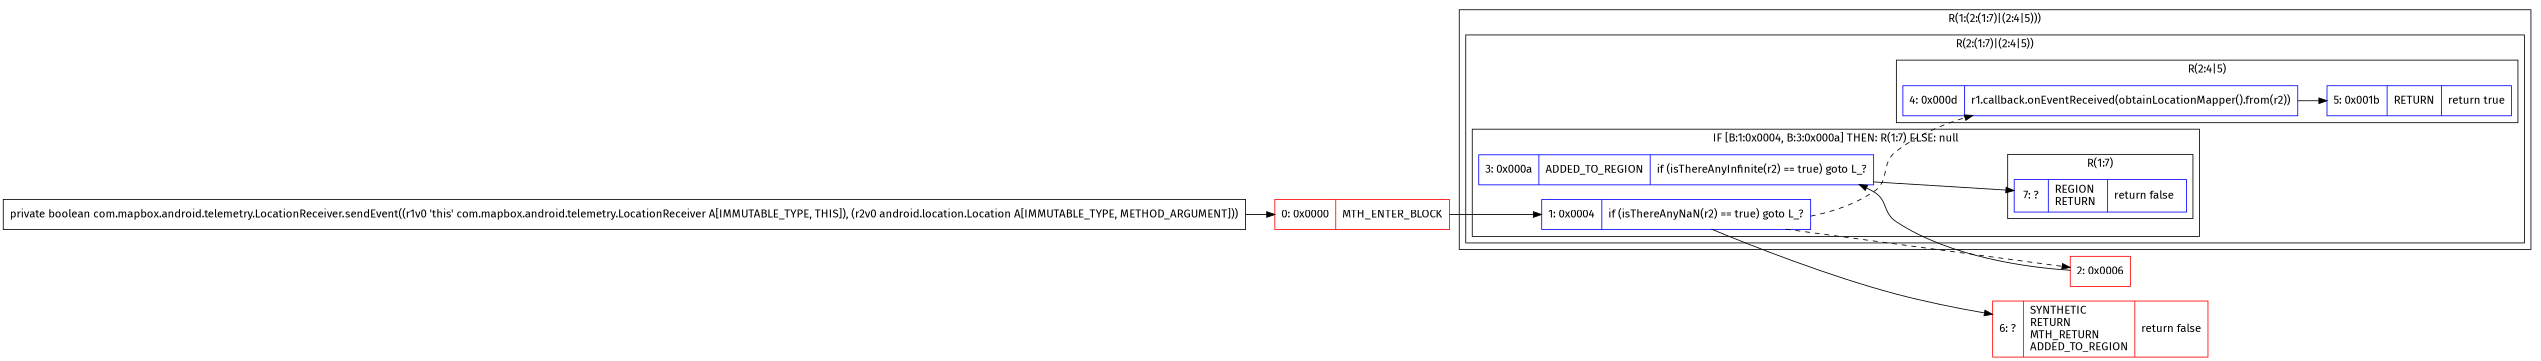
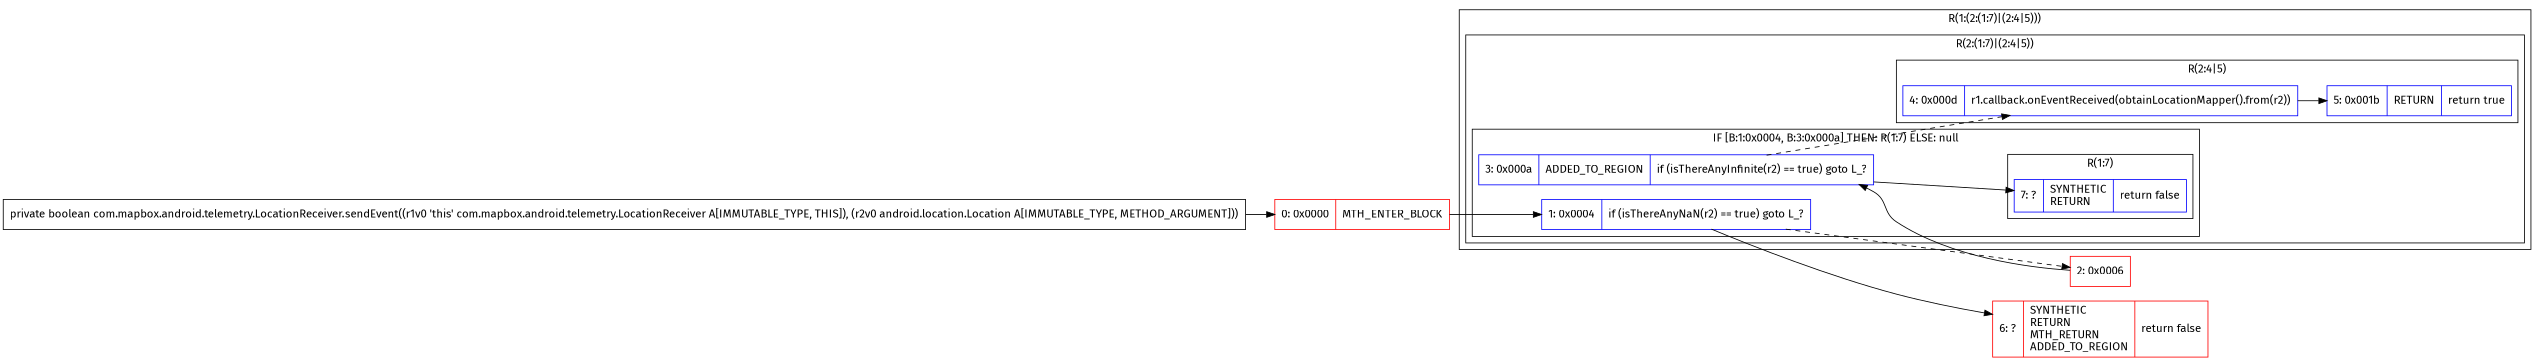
edge "1: 0x0004" -> "4: 0x000d": now "3: 0x000a" -> "4: 0x000d"
node "7: ?": text "REGION" -> "SYNTHETIC"
